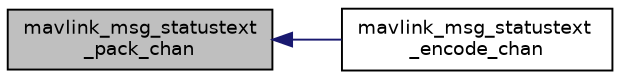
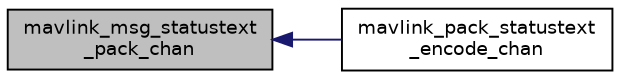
node "mavlink_msg_statustext _encode_chan": label "mavlink_msg_statustext _encode_chan" -> "mavlink_pack_statustext _encode_chan"
